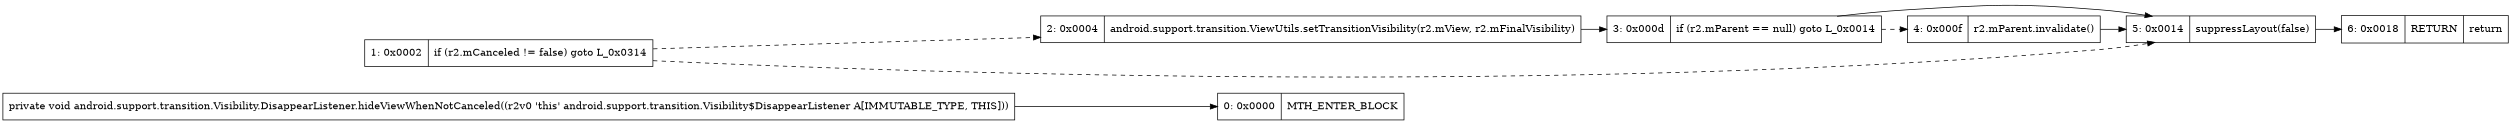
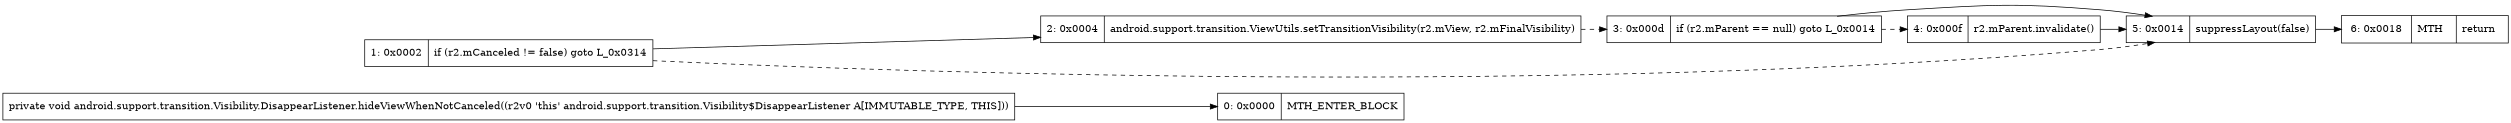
edge "2: 0x0004" -> "3: 0x000d": style solid -> dashed
node "6: 0x0018": text "RETURN" -> "MTH"
edge "1: 0x0002" -> "2: 0x0004": style dashed -> solid
